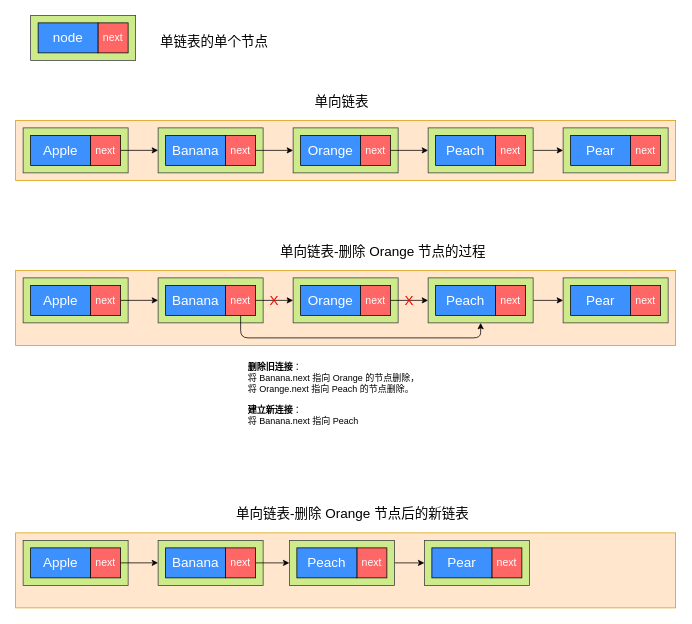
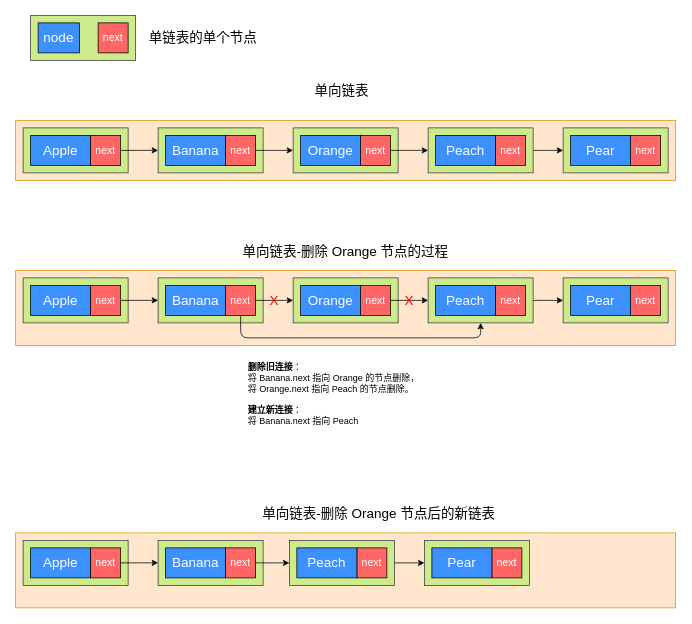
node "node": size 60x30 -> 41x30
node "单链表的单个节点": moved (214, 42) -> (203, 38)
node "单向链表": moved (342, 102) -> (342, 90)
node "单向链表-删除 Orange 节点的过程": moved (383, 252) -> (345, 252)
node "单向链表-删除 Orange 节点后的新链表": moved (352, 514) -> (379, 514)
